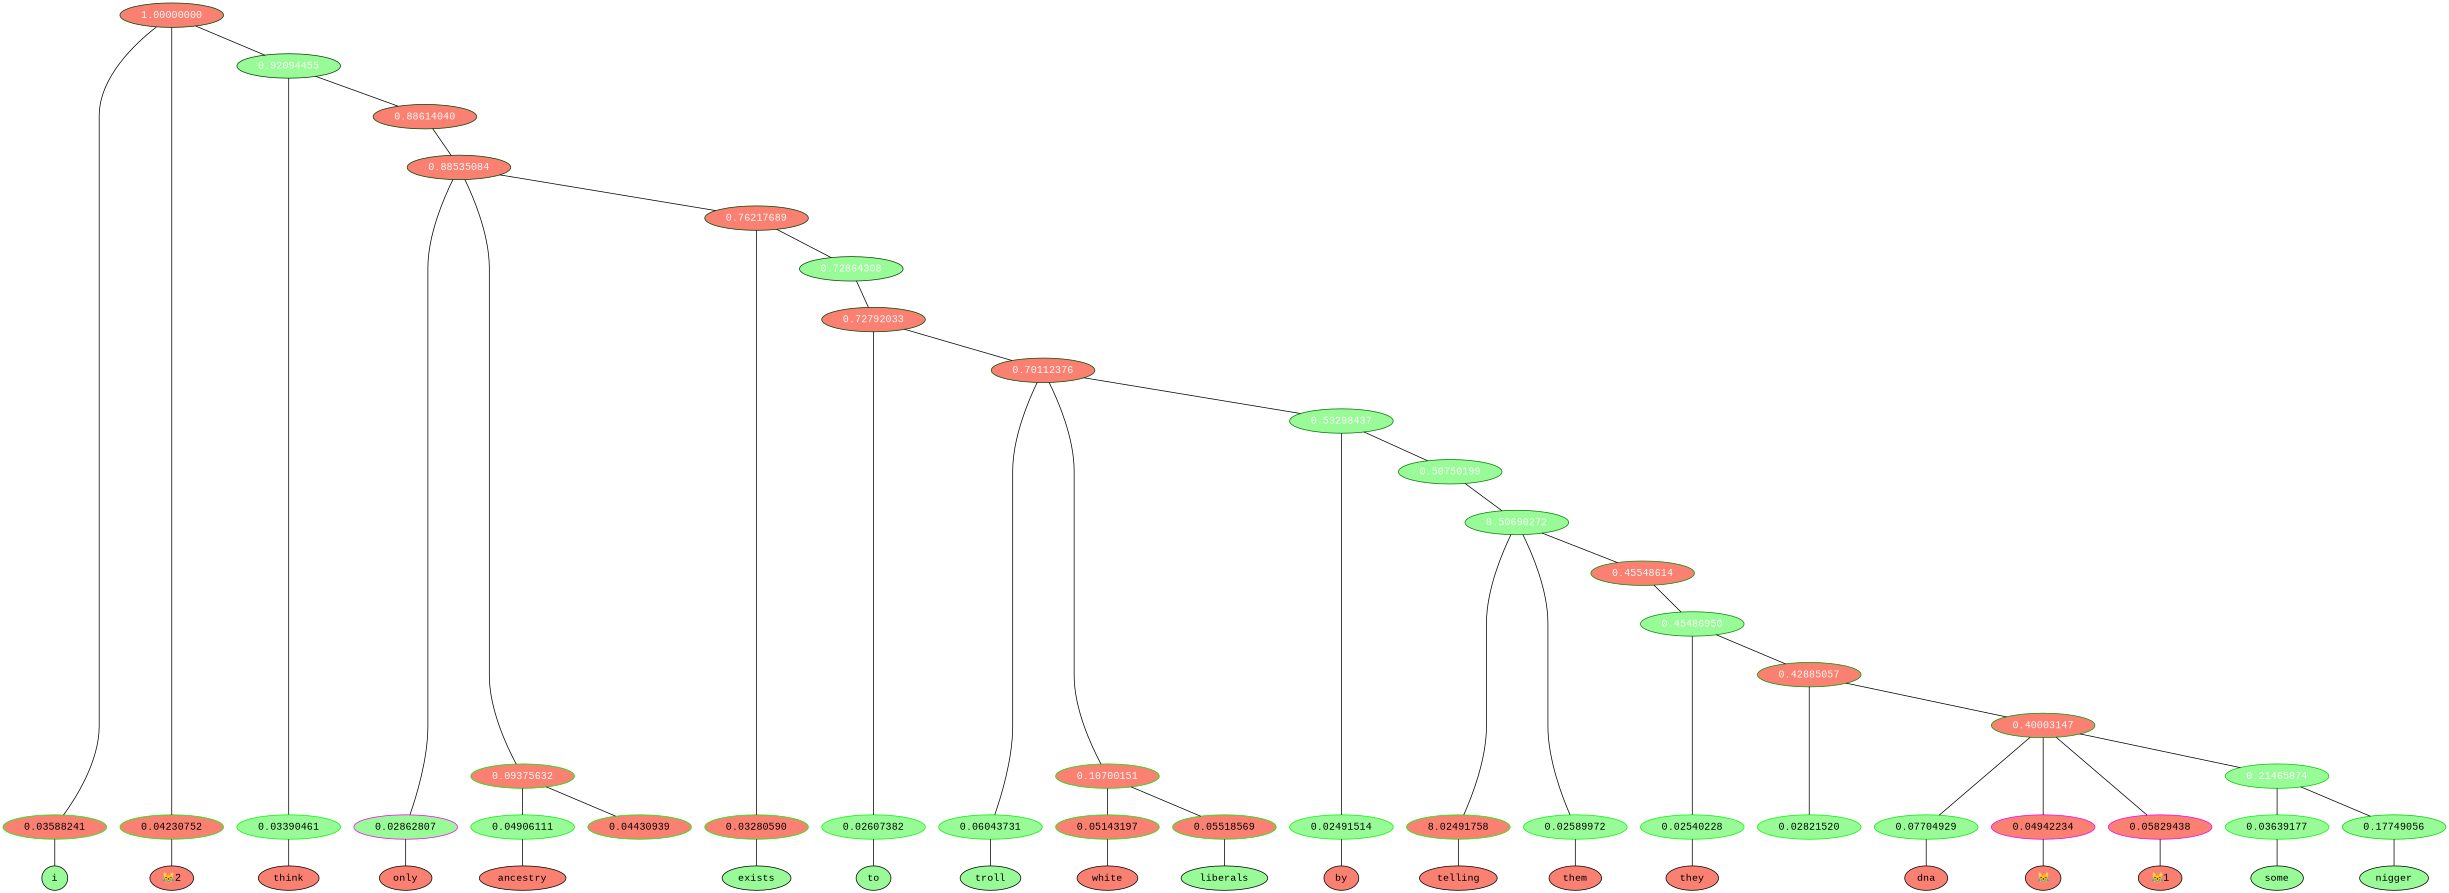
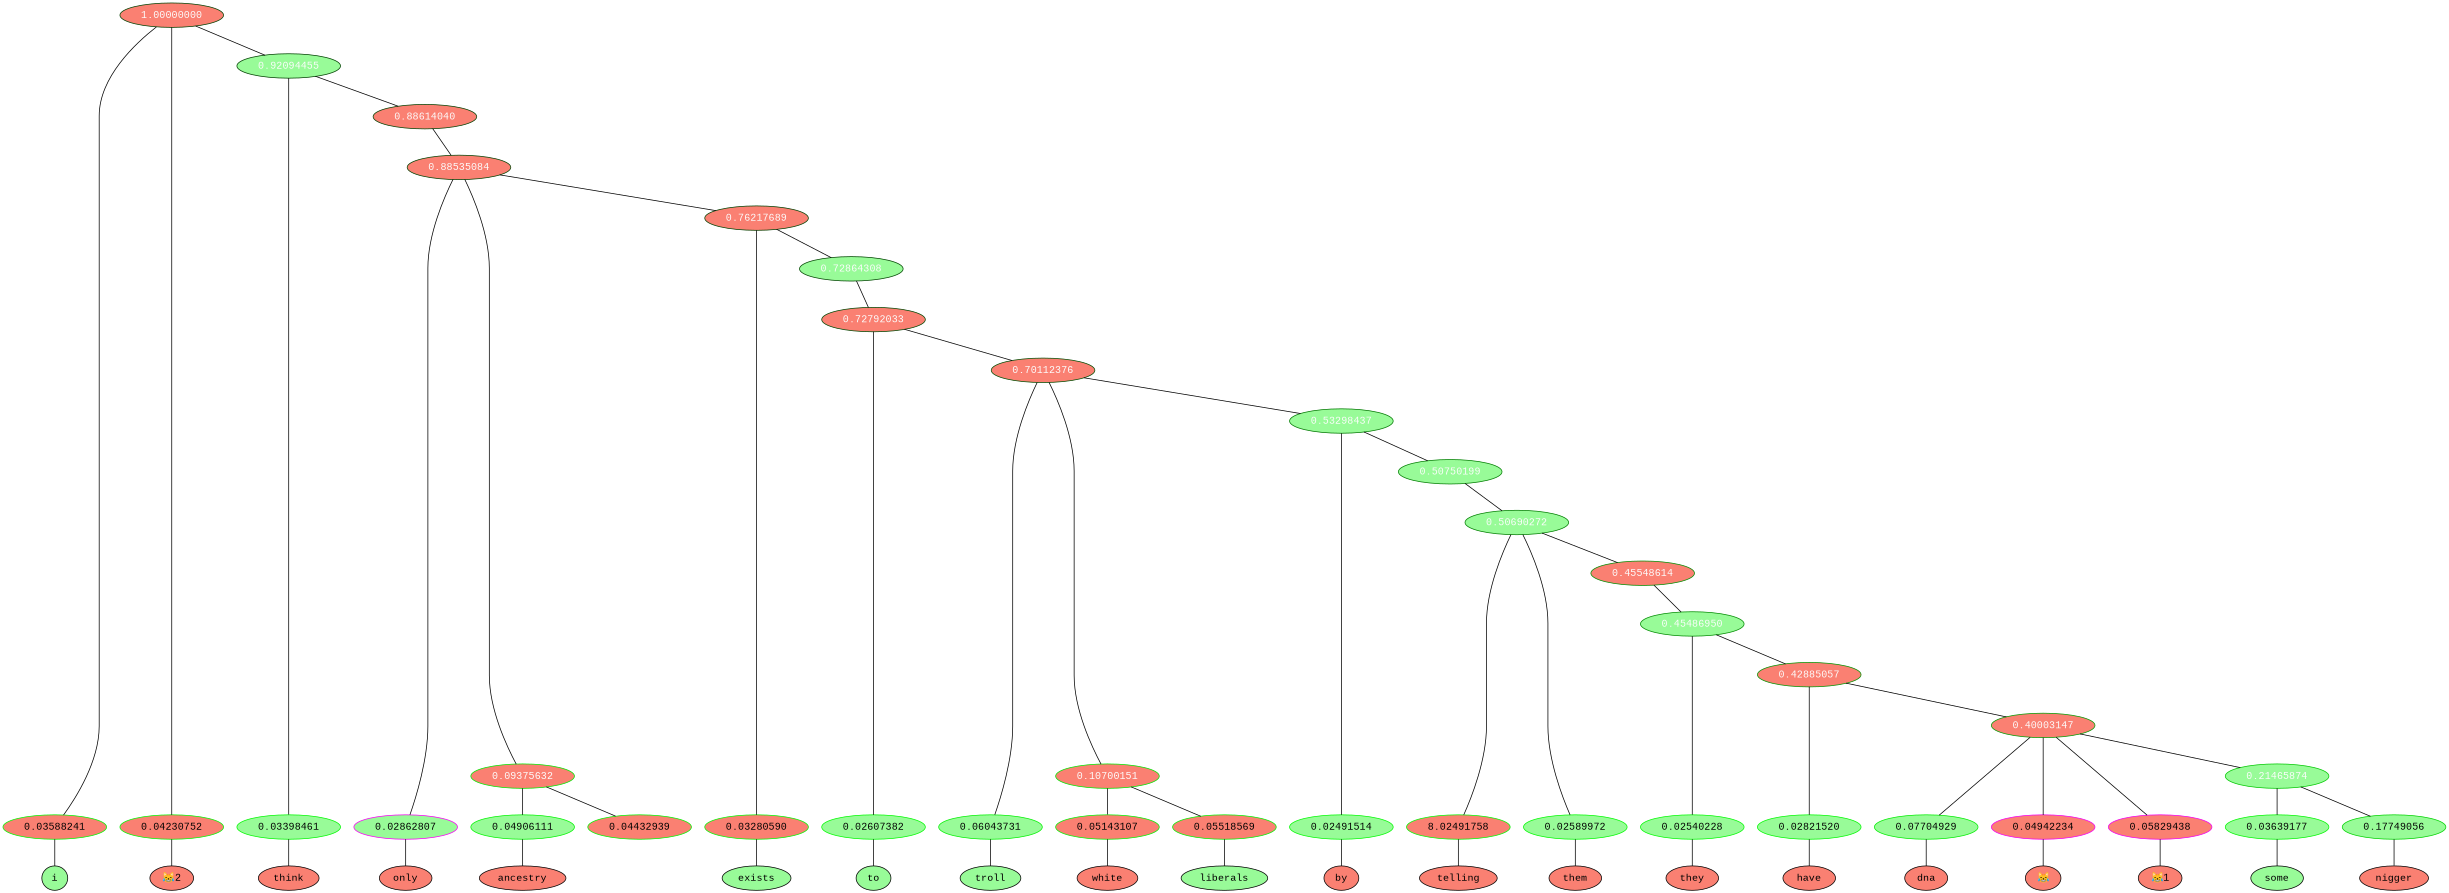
node "0.03390461": label "0.03390461" -> "0.03398461"
node "0.04430939": label "0.04430939" -> "0.04432939"
node "0.05143197": label "0.05143197" -> "0.05143107"
node "have": added
node "nigger": fillcolor palegreen -> salmon
